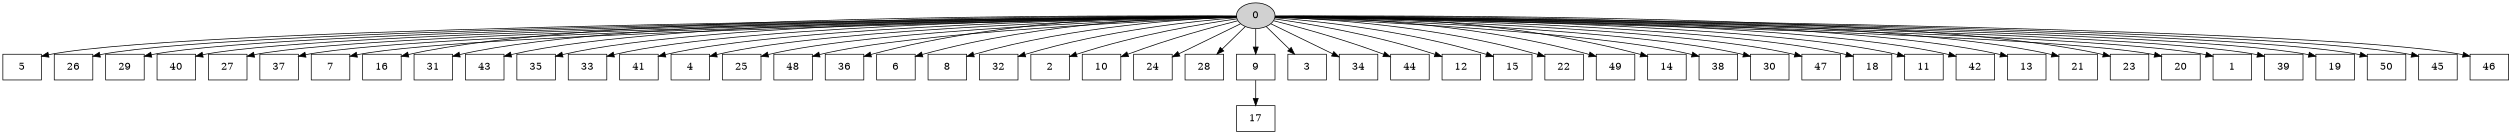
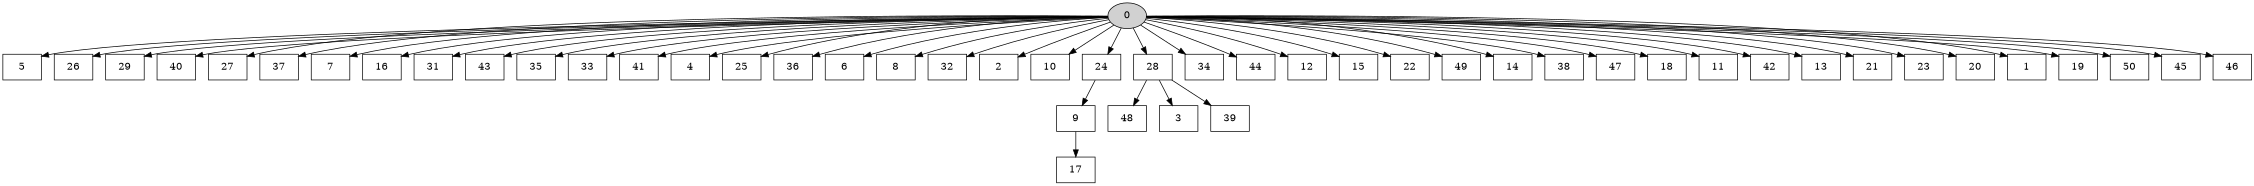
edge "0" -> "39": now "28" -> "39"
edge "0" -> "48": now "28" -> "48"
edge "0" -> "9": now "24" -> "9"
edge "0" -> "3": now "28" -> "3"
node "30": removed
